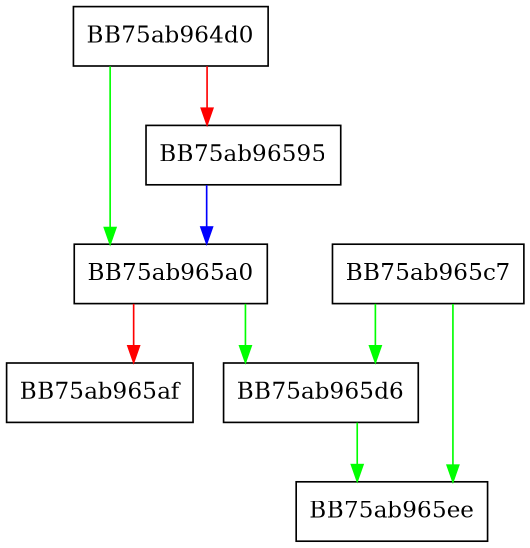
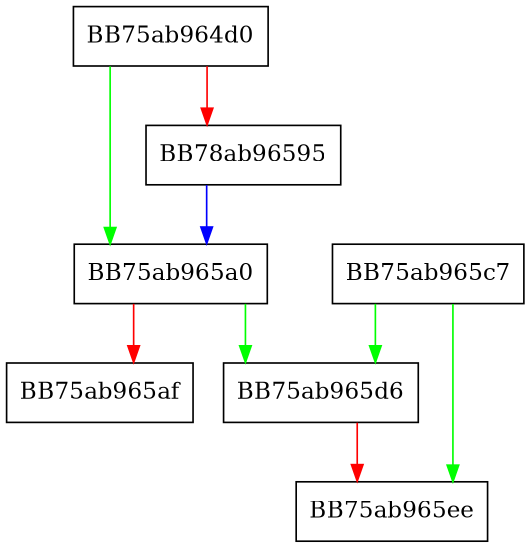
node "BB75ab96595": label "BB75ab96595" -> "BB78ab96595"
edge "BB75ab965d6" -> "BB75ab965ee": color green -> red
